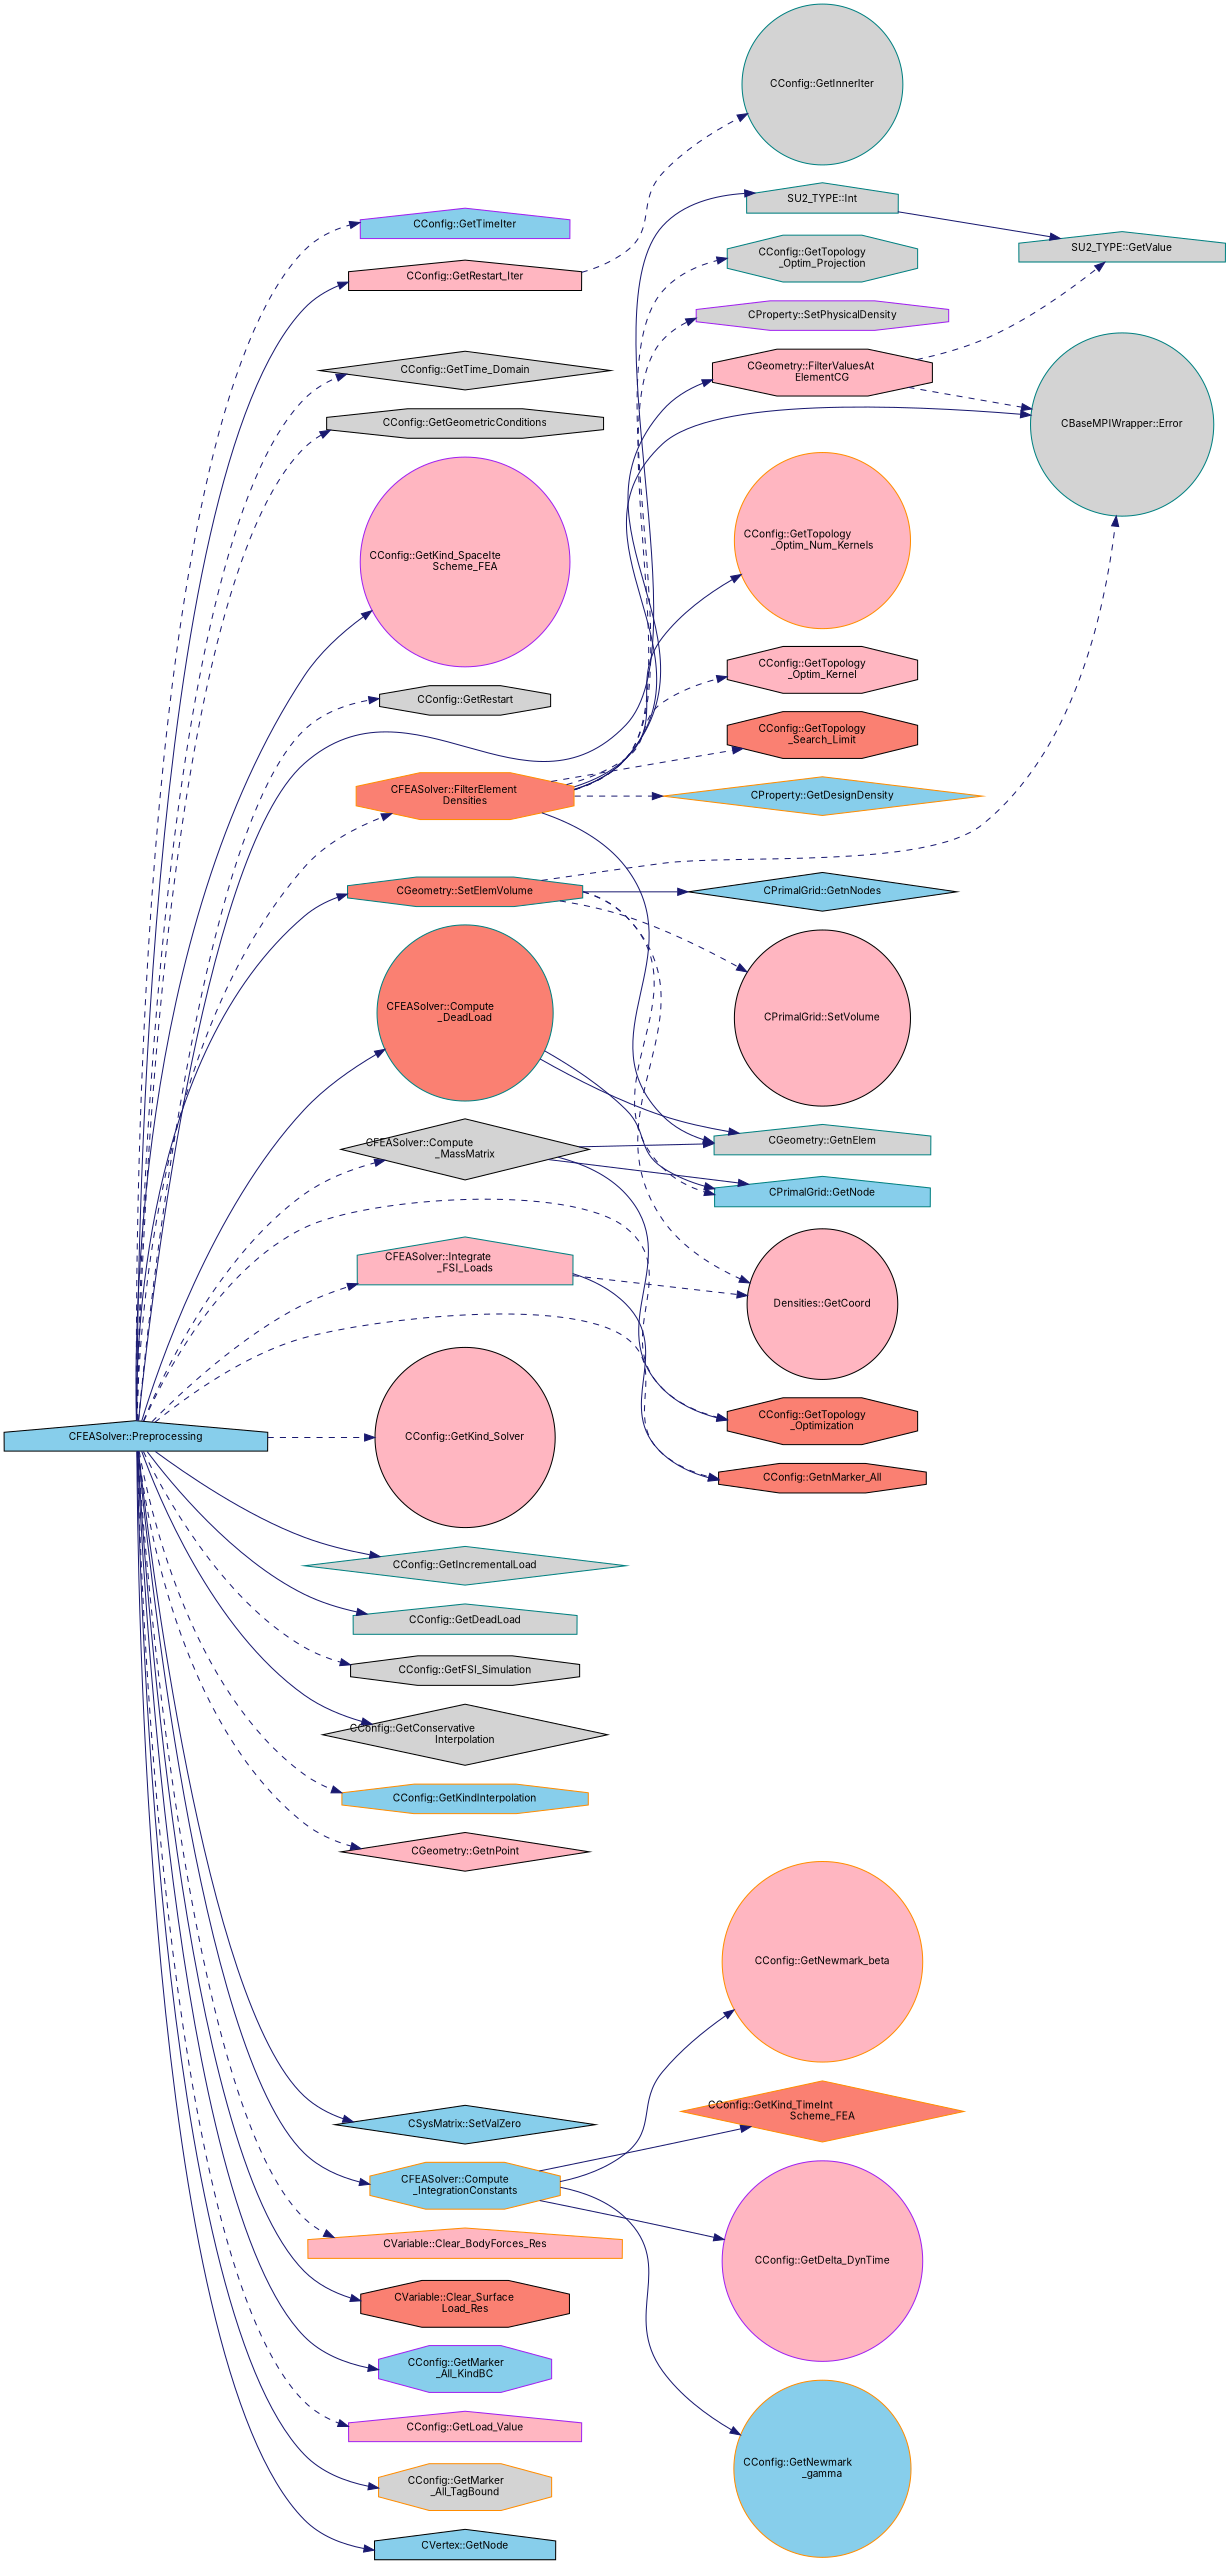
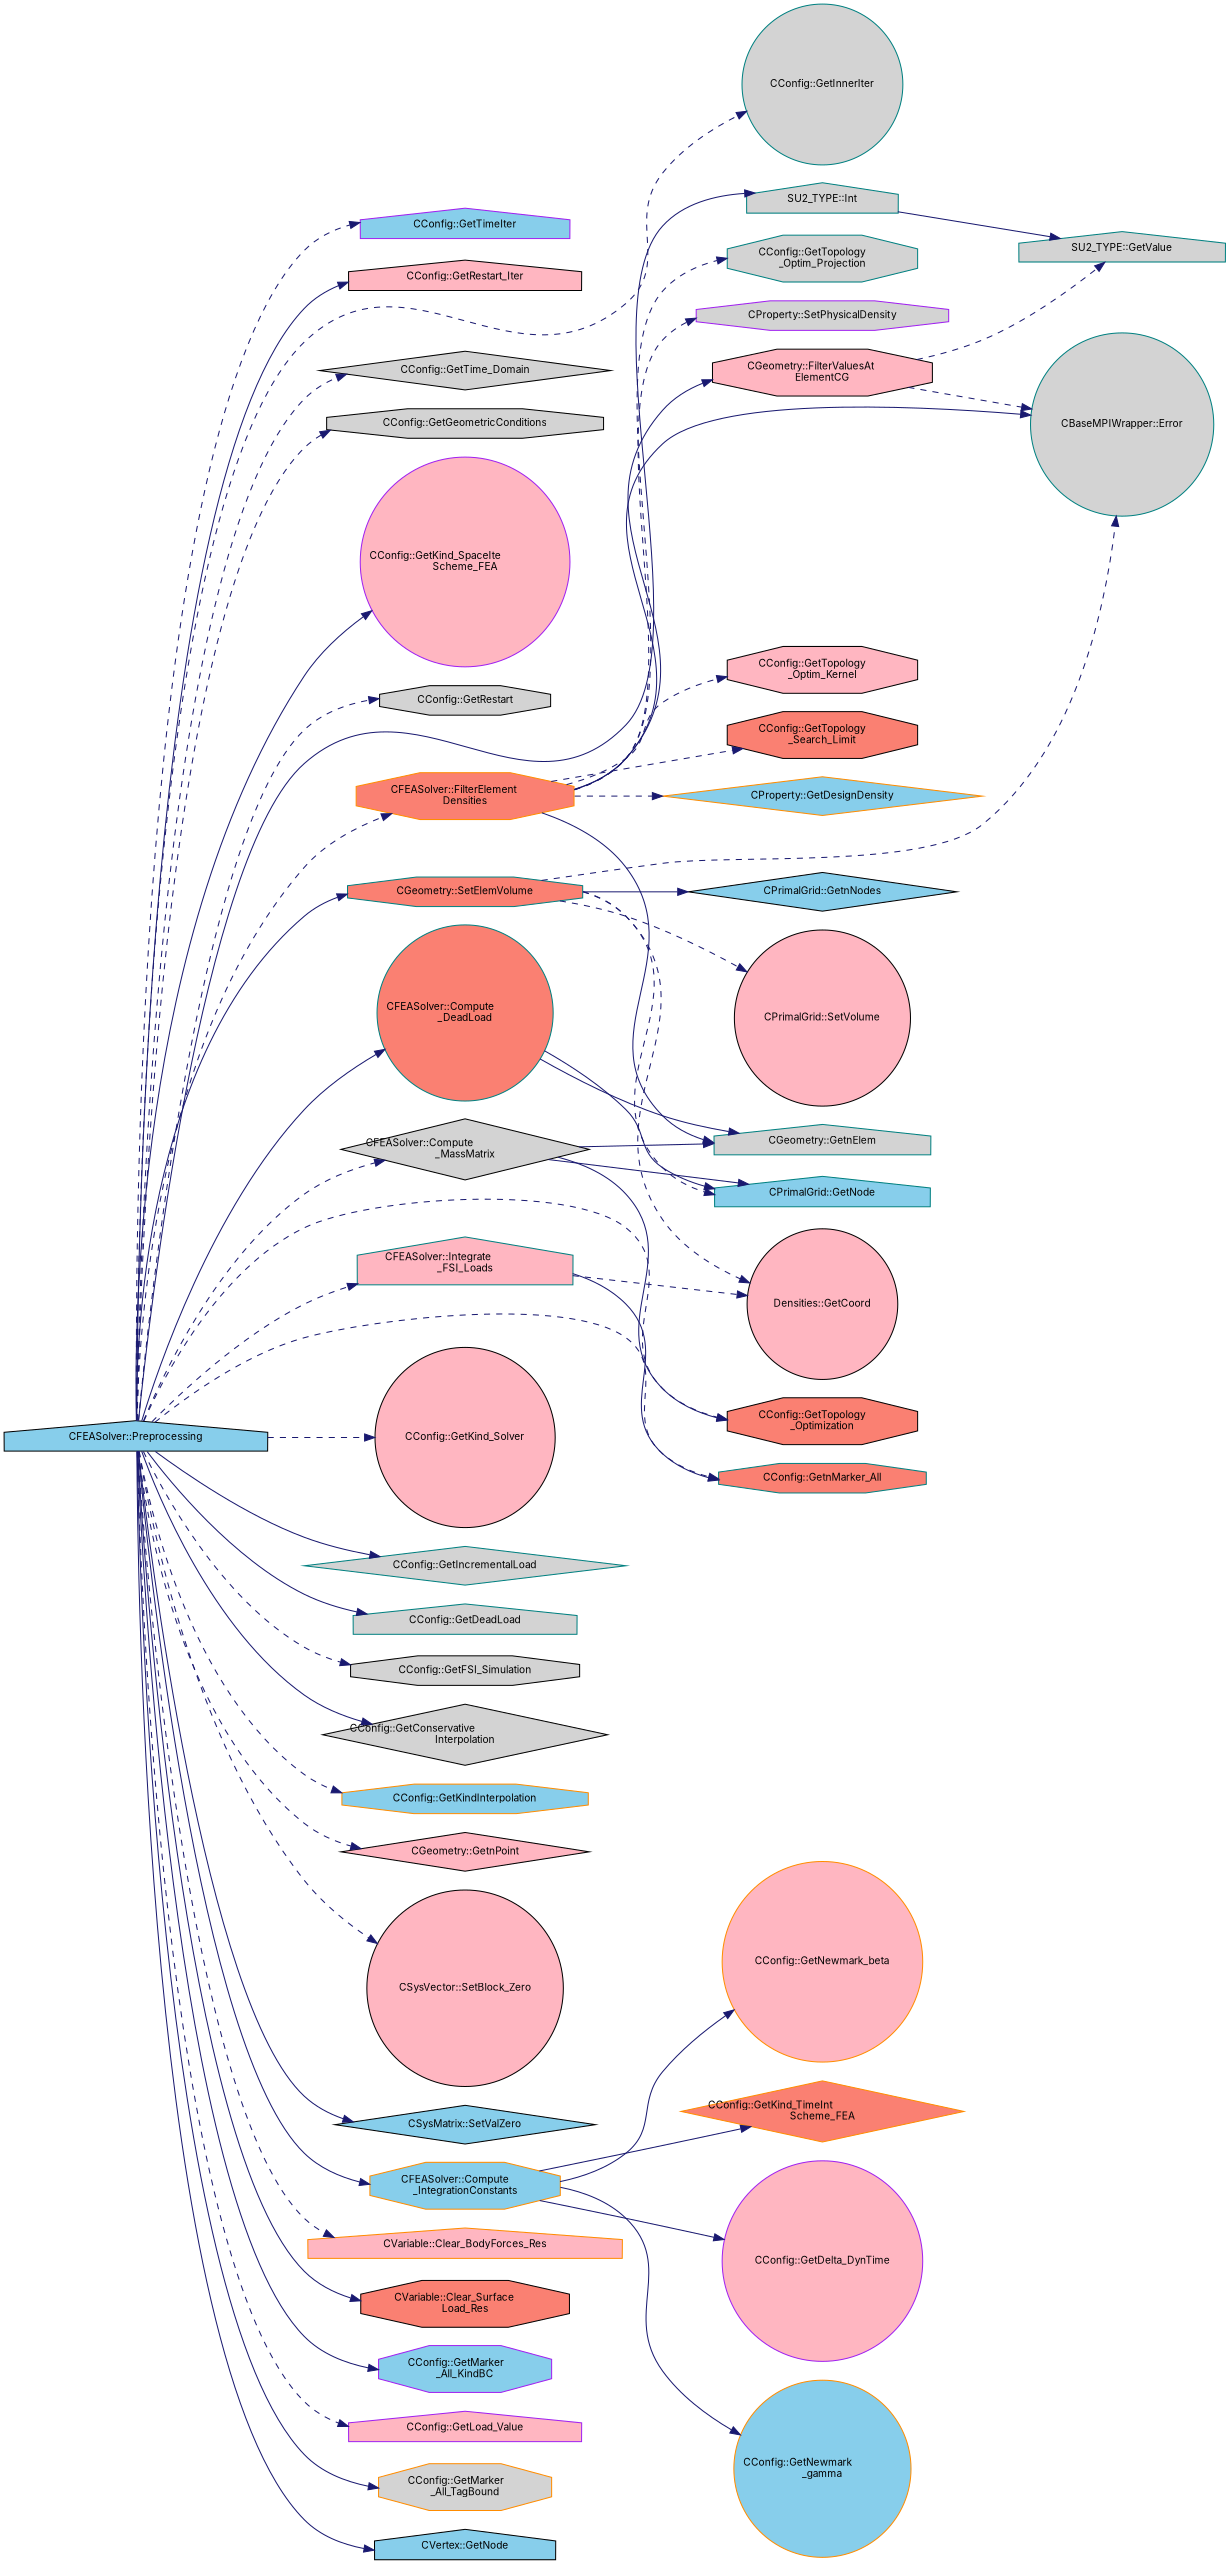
edge "CConfig::GetRestart_Iter" -> "CConfig::GetInnerIter": now "CFEASolver::Preprocessing" -> "CConfig::GetInnerIter"
node "CConfig::GetTopology _Optim_Num_Kernels": removed
node "CConfig::GetnMarker_All": color black -> teal
node "CSysVector::SetBlock_Zero": added
